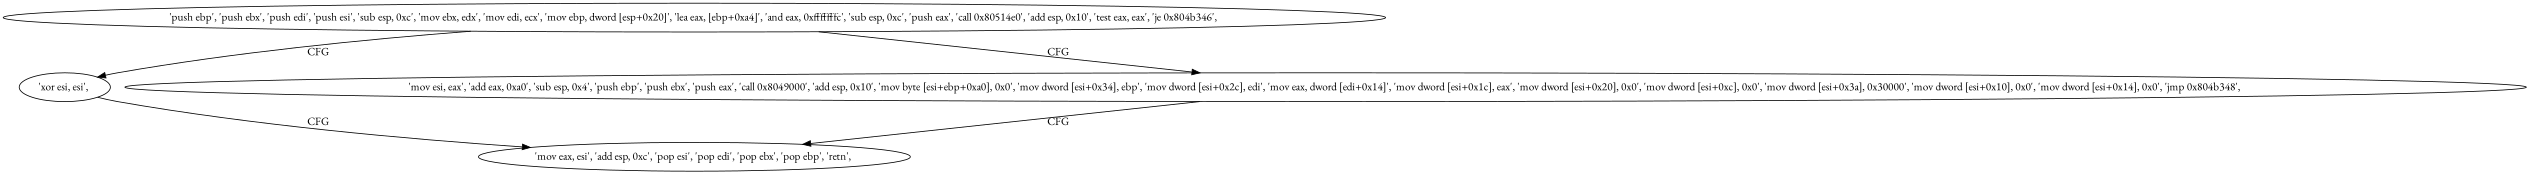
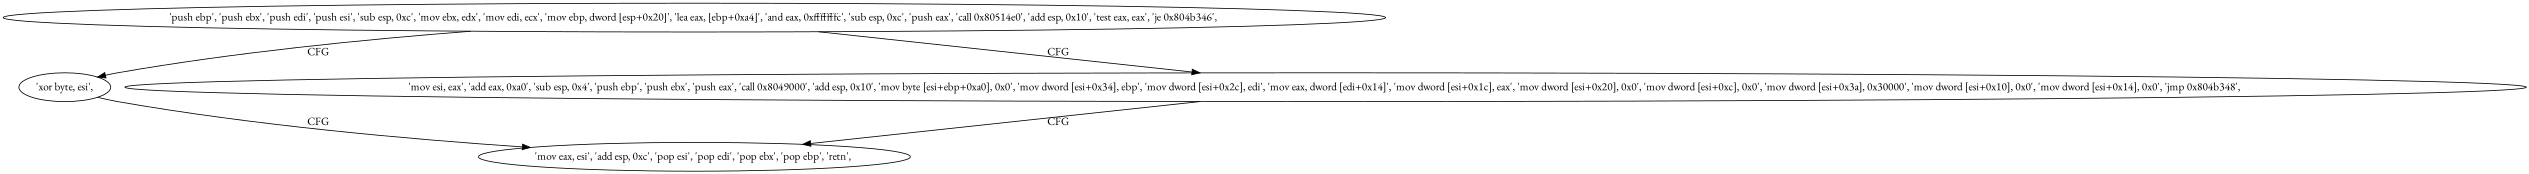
node "'xor esi, esi',": label "'xor esi, esi'," -> "'xor byte, esi',"
